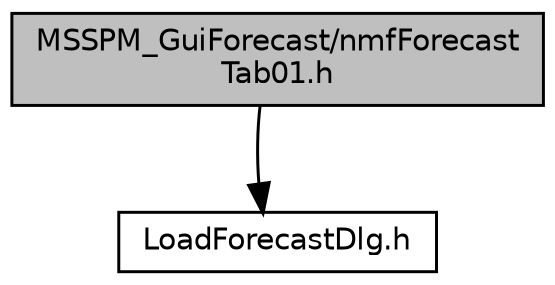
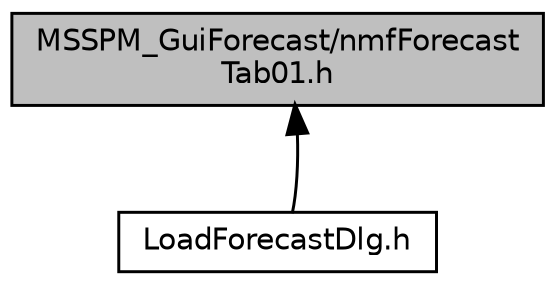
edge "MSSPM_GuiForecast/nmfForecast Tab01.h" -> "LoadForecastDlg.h": reversed
